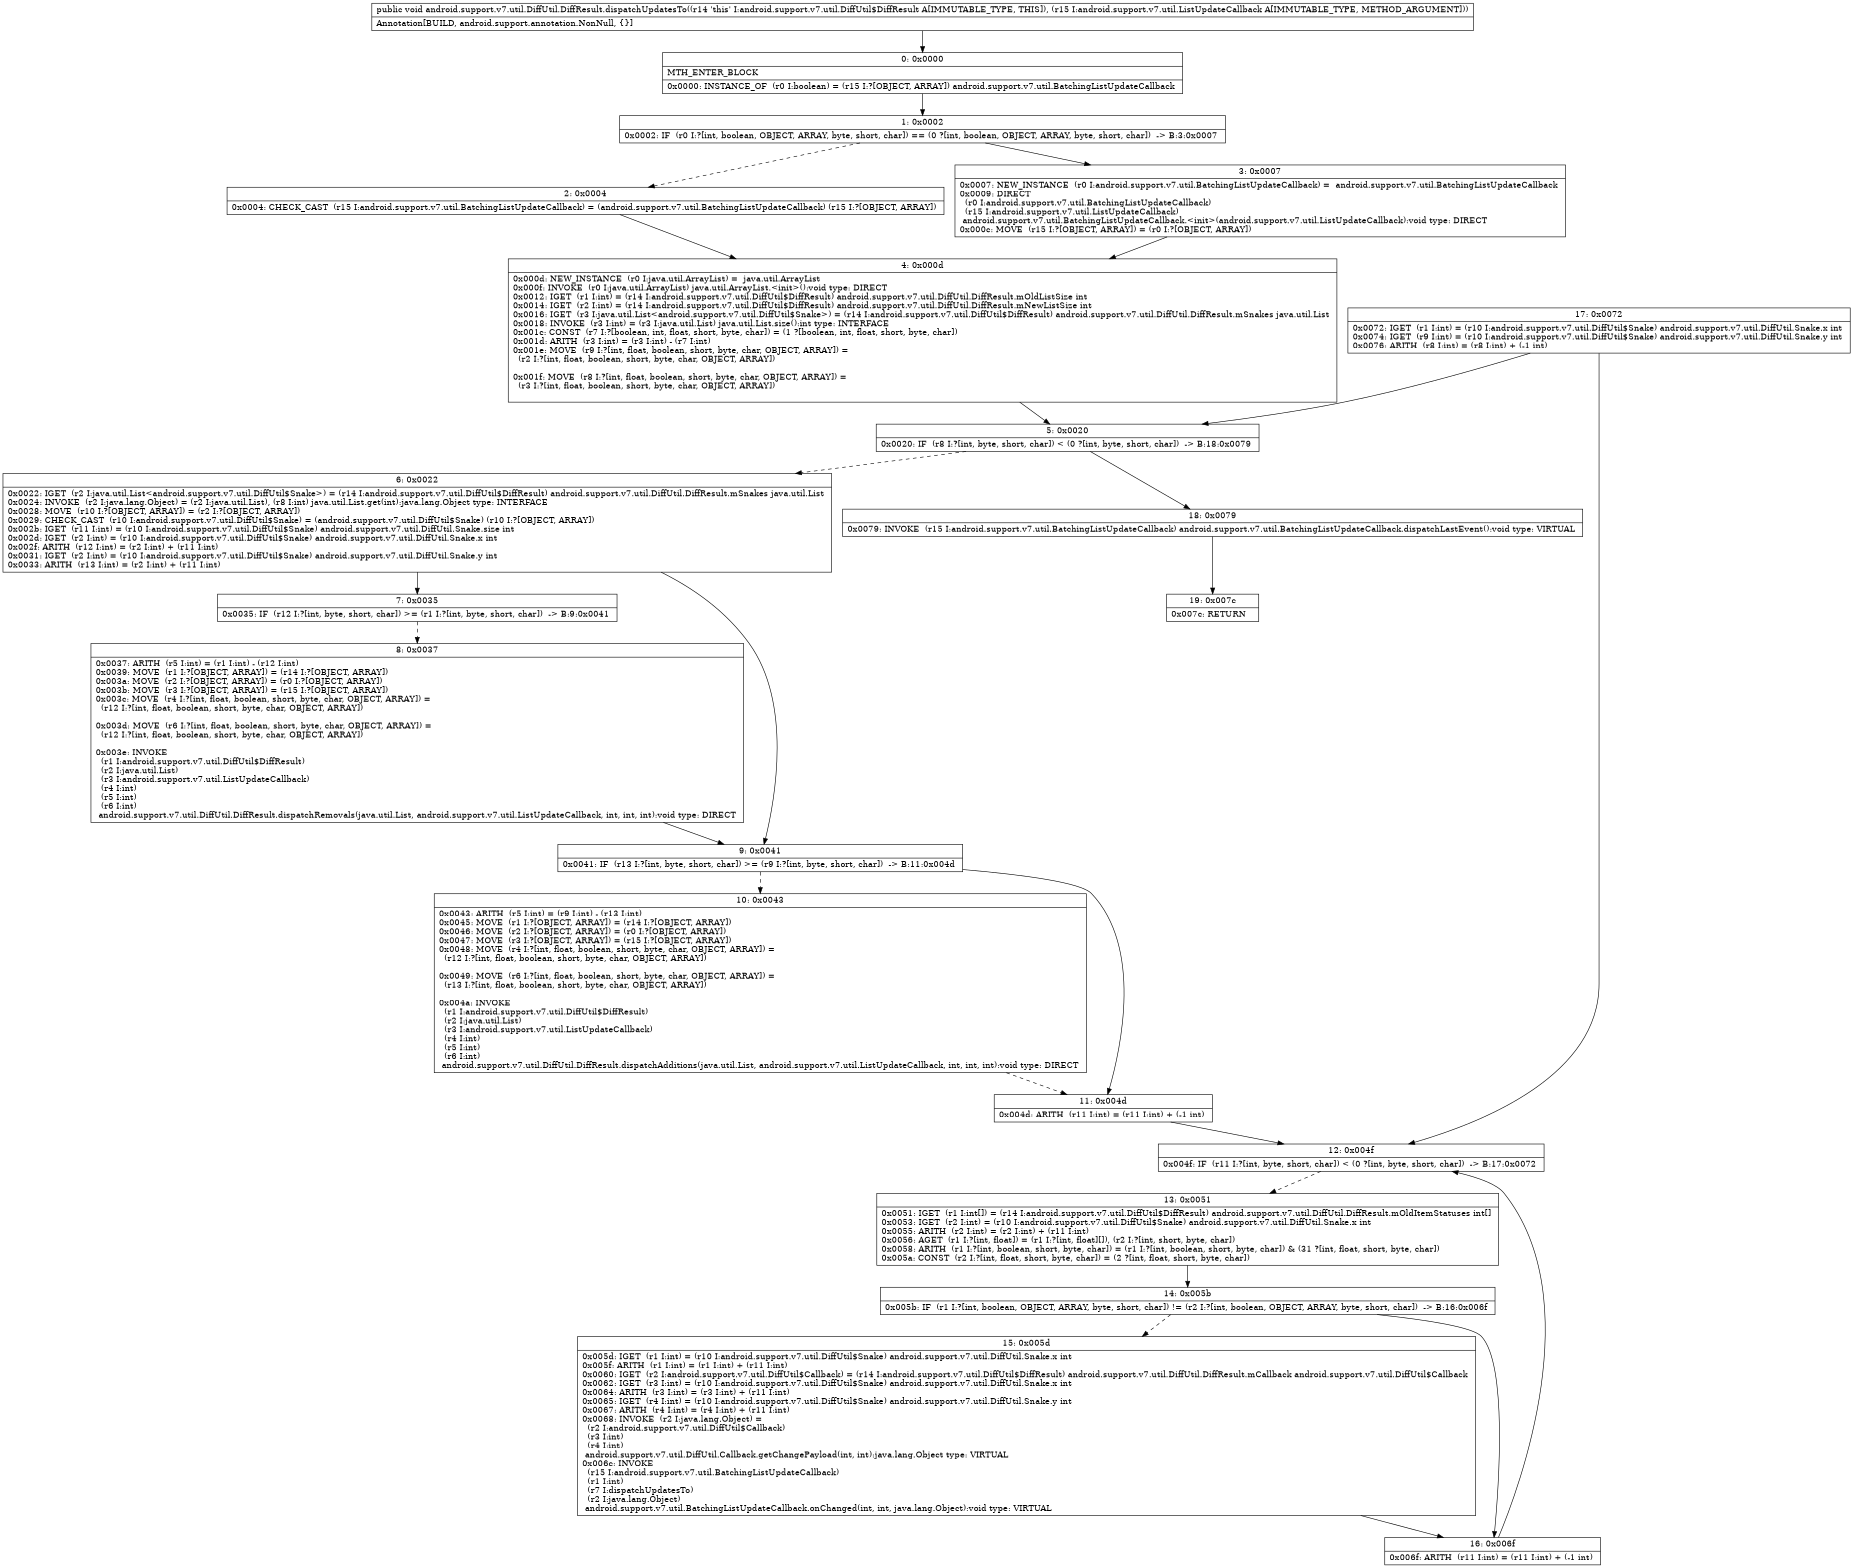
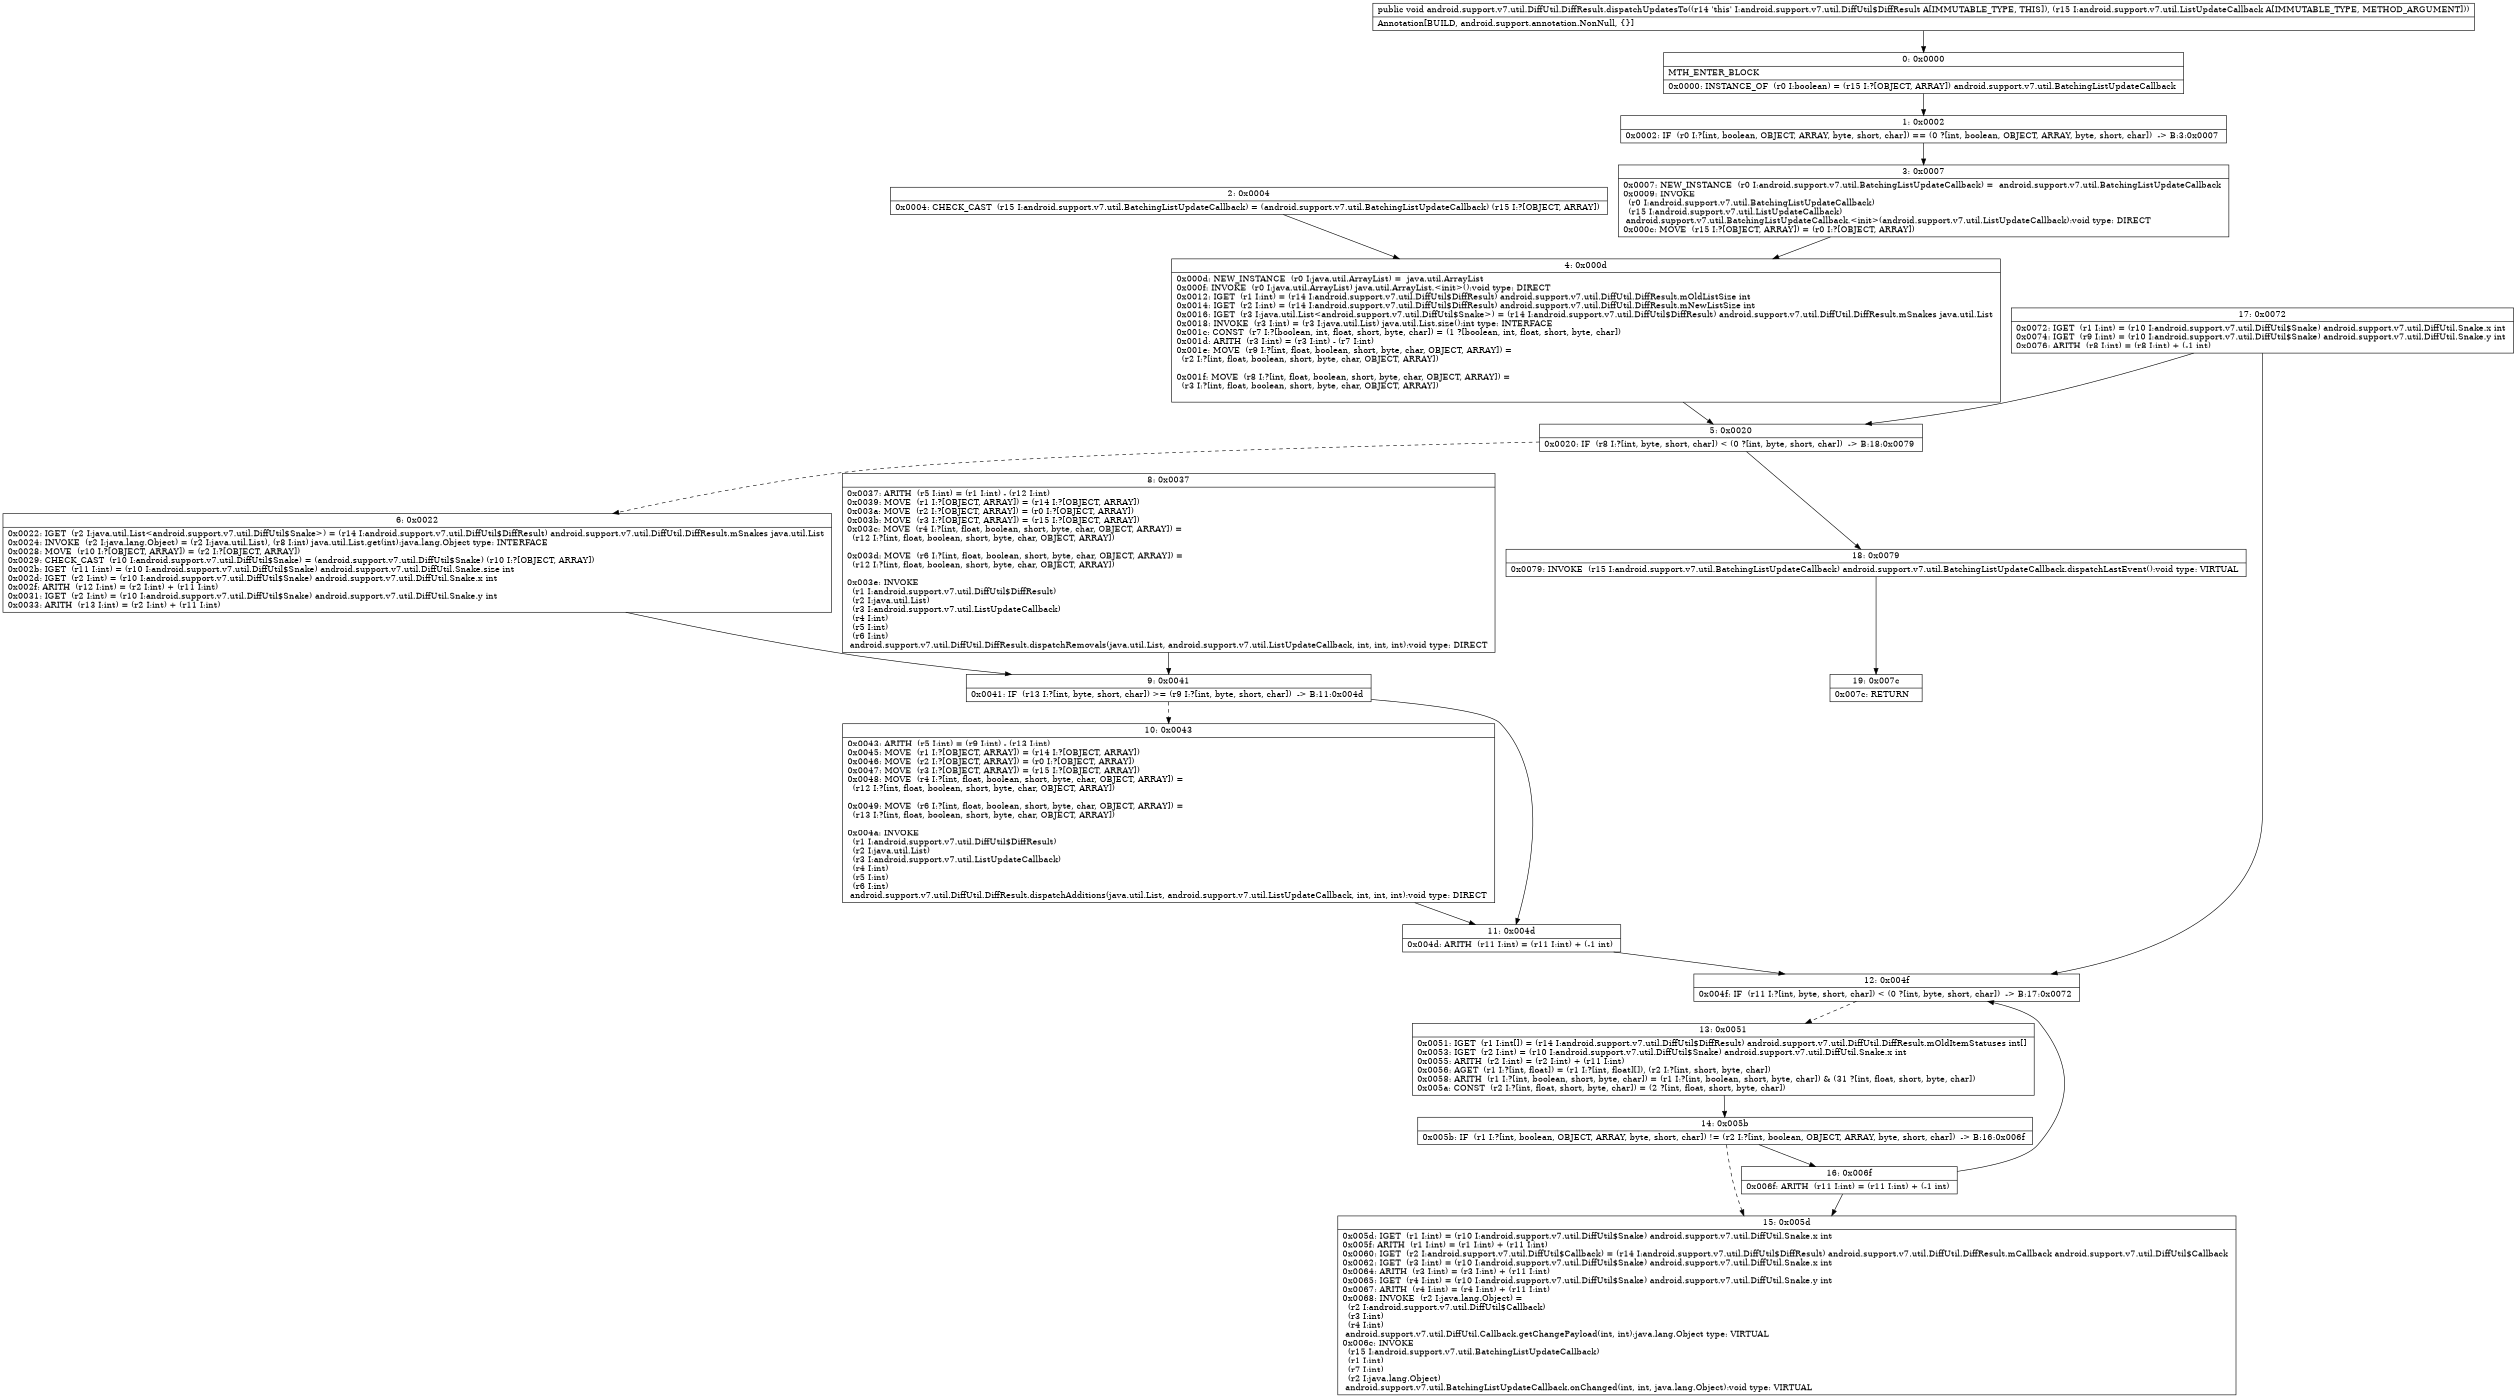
edge "1: 0x0002" -> "2: 0x0004": removed
node "3: 0x0007": text "0x0009: DIRECT" -> "0x0009: INVOKE"
node "7: 0x0035": removed
edge "10: 0x0043" -> "11: 0x004d": style dashed -> solid
node "15: 0x005d": text "(r7 I:dispatchUpdatesTo)" -> "(r7 I:int)"
edge "15: 0x005d" -> "16: 0x006f": reversed
